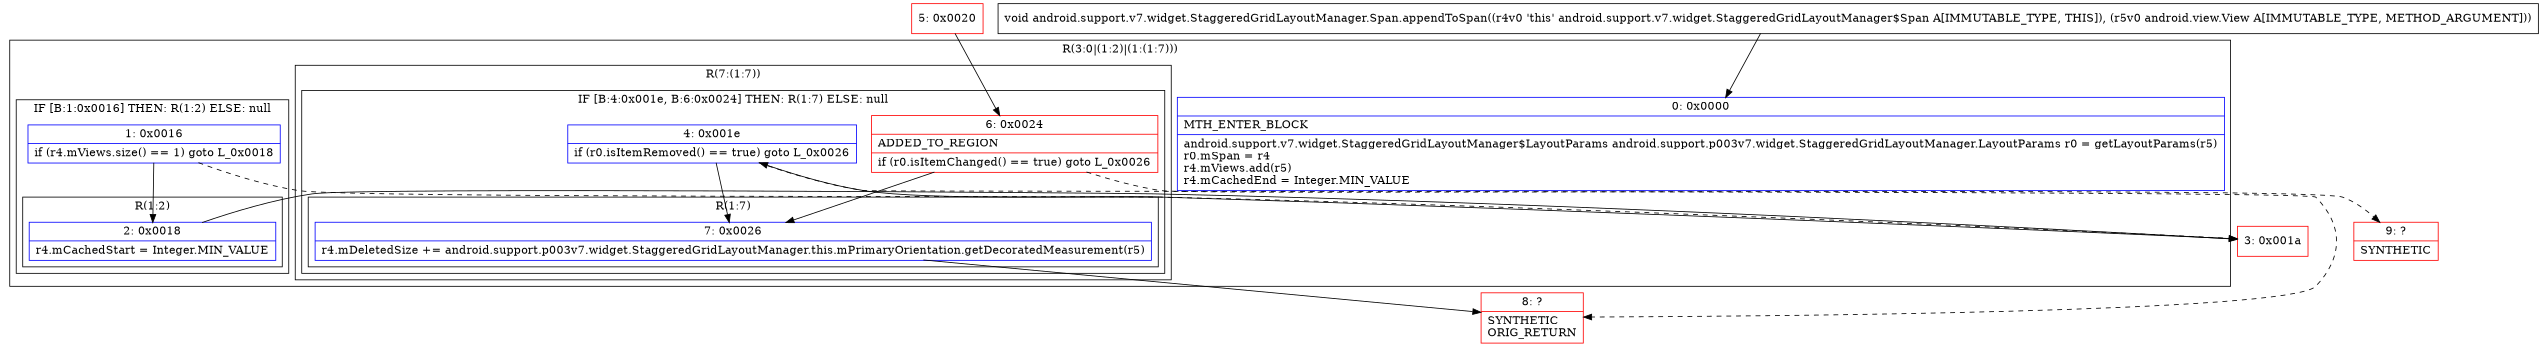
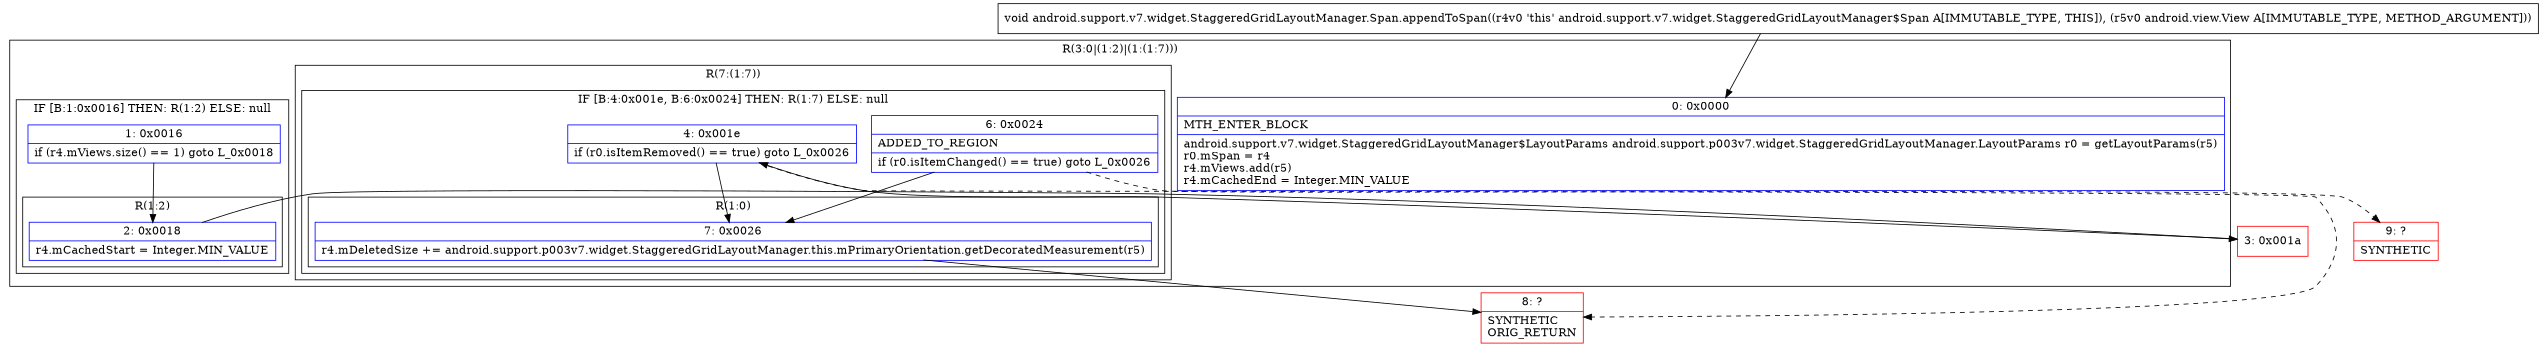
node "5: 0x0020": removed
node "6: 0x0024": color red -> blue
edge "1: 0x0016" -> "3: 0x001a": removed
cluster "R(1:7)": label "R(1:7)" -> "R(1:0)"
